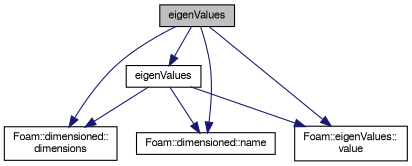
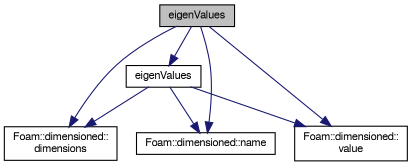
node "Foam::eigenValues:: value": label "Foam::eigenValues:: value" -> "Foam::dimensioned:: value"
